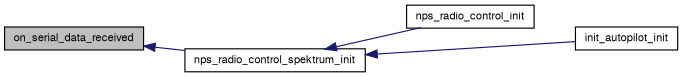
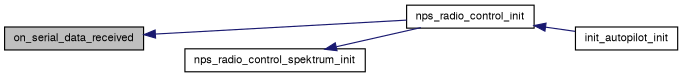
edge "init_autopilot_init" -> "nps_radio_control_spektrum_init": now "init_autopilot_init" -> "nps_radio_control_init"
edge "nps_radio_control_spektrum_init" -> "on_serial_data_received": now "nps_radio_control_init" -> "on_serial_data_received"
